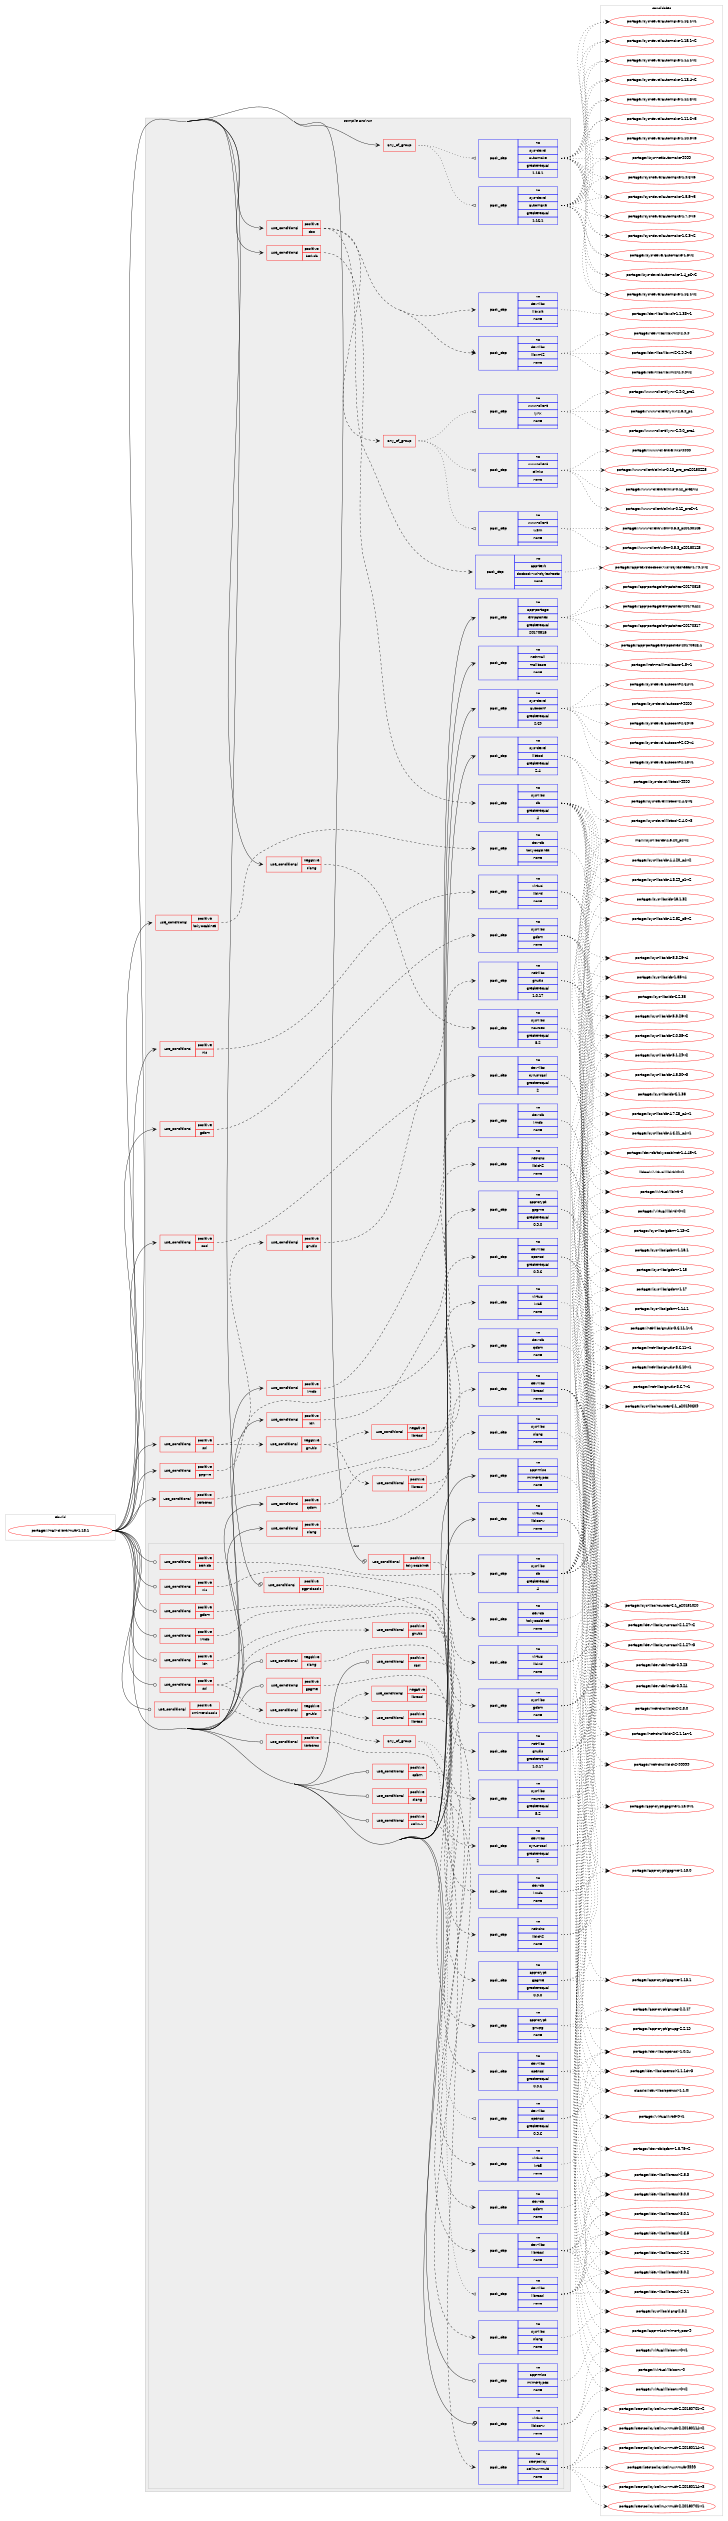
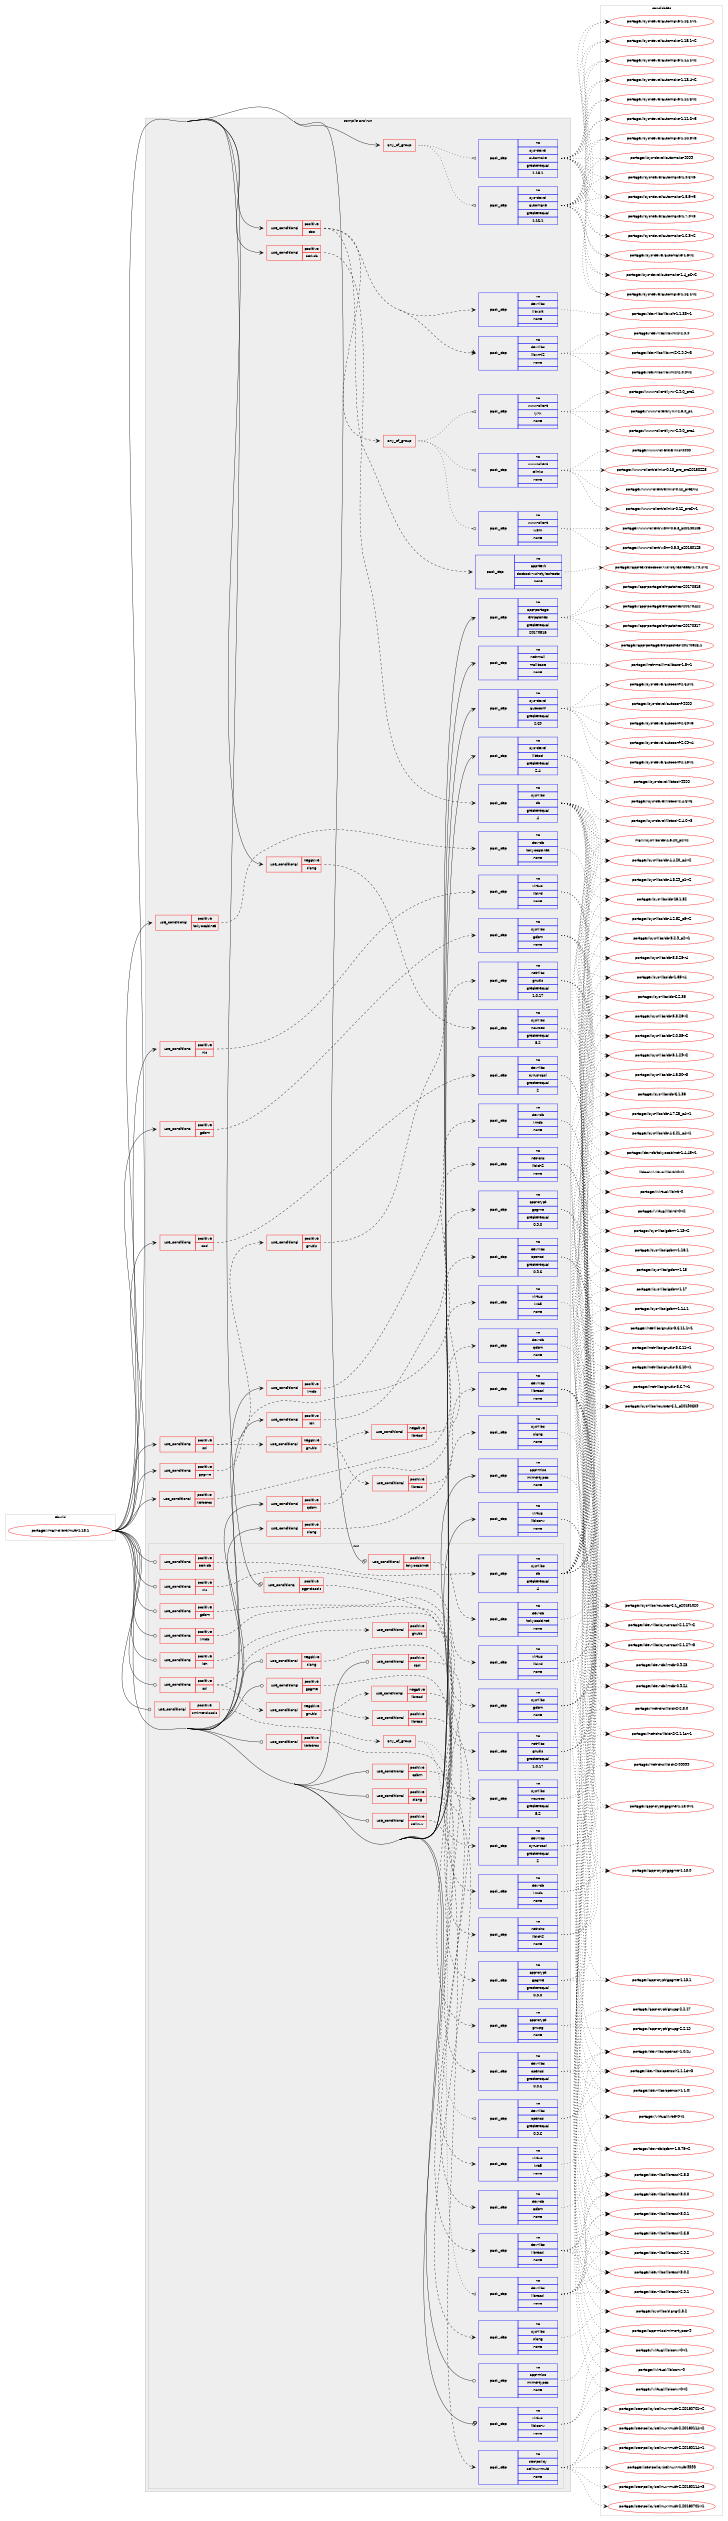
node "portage://sys-net/automake-9999": label "portage://sys-net/automake-9999" -> "portage://sys-devel/automake-9999"
node "portage://sys-libs/db-3.2.9_p2-r1": added
node "classic://dev-libs/openssl-1.1.0l": label "classic://dev-libs/openssl-1.1.0l" -> "portage://dev-libs/openssl-1.1.0l"
